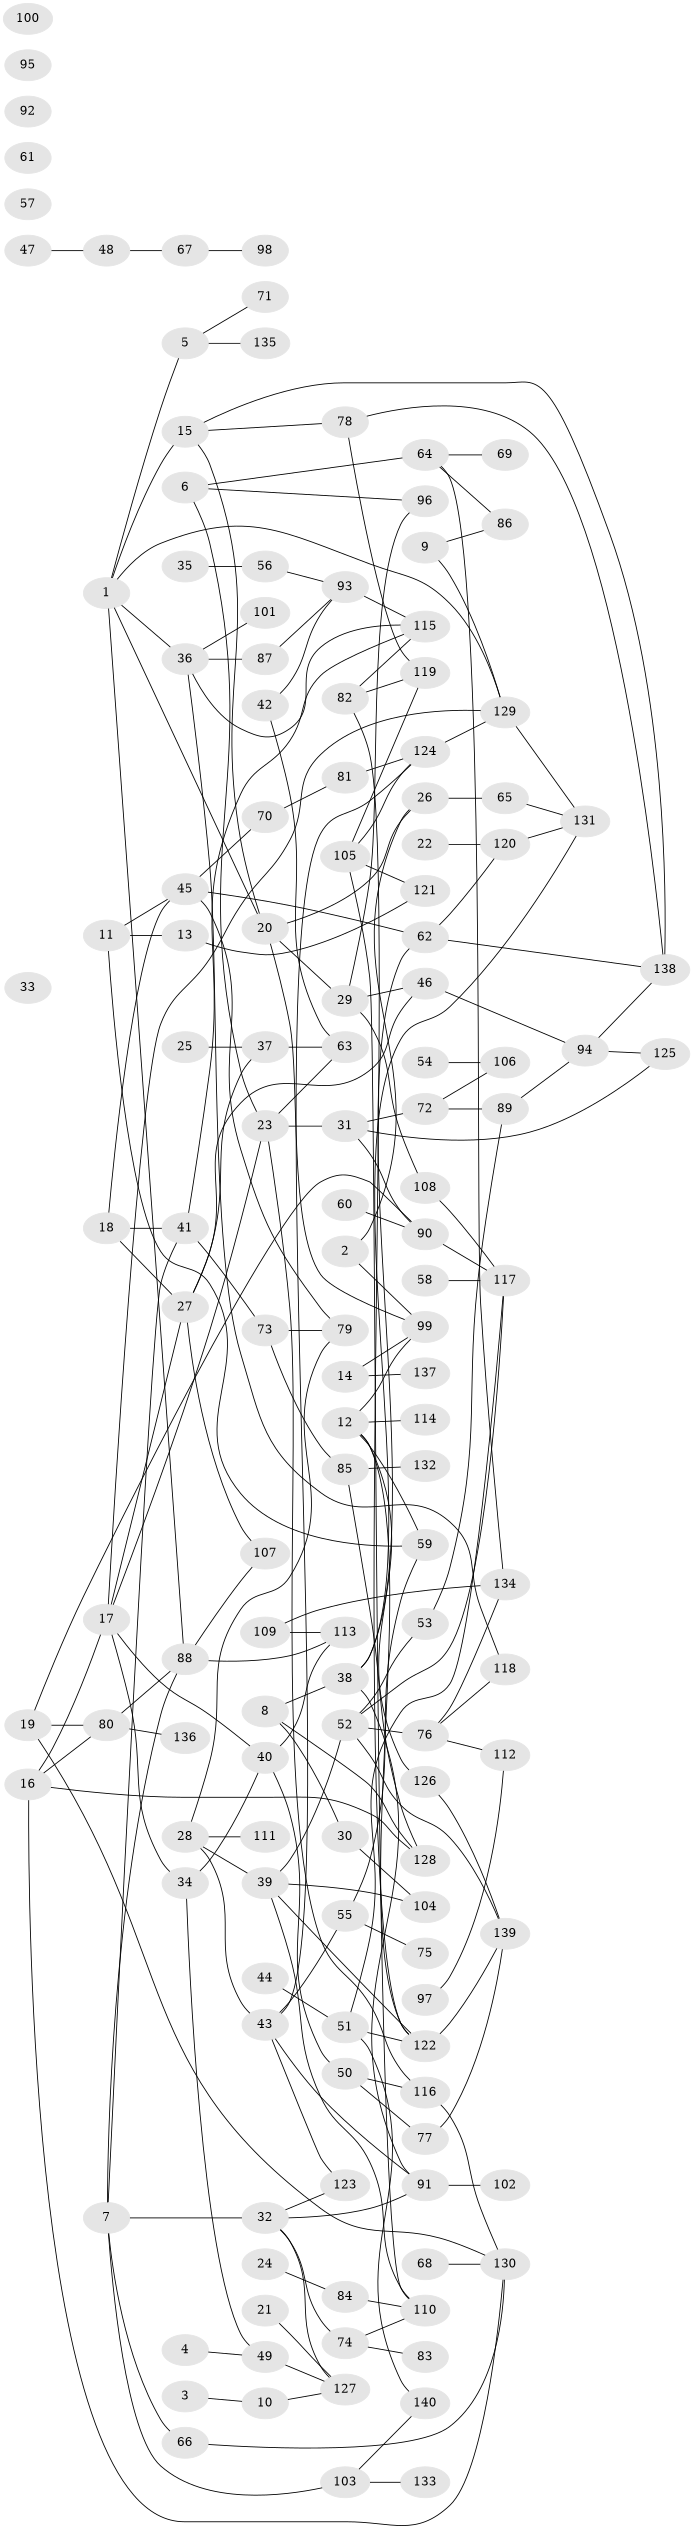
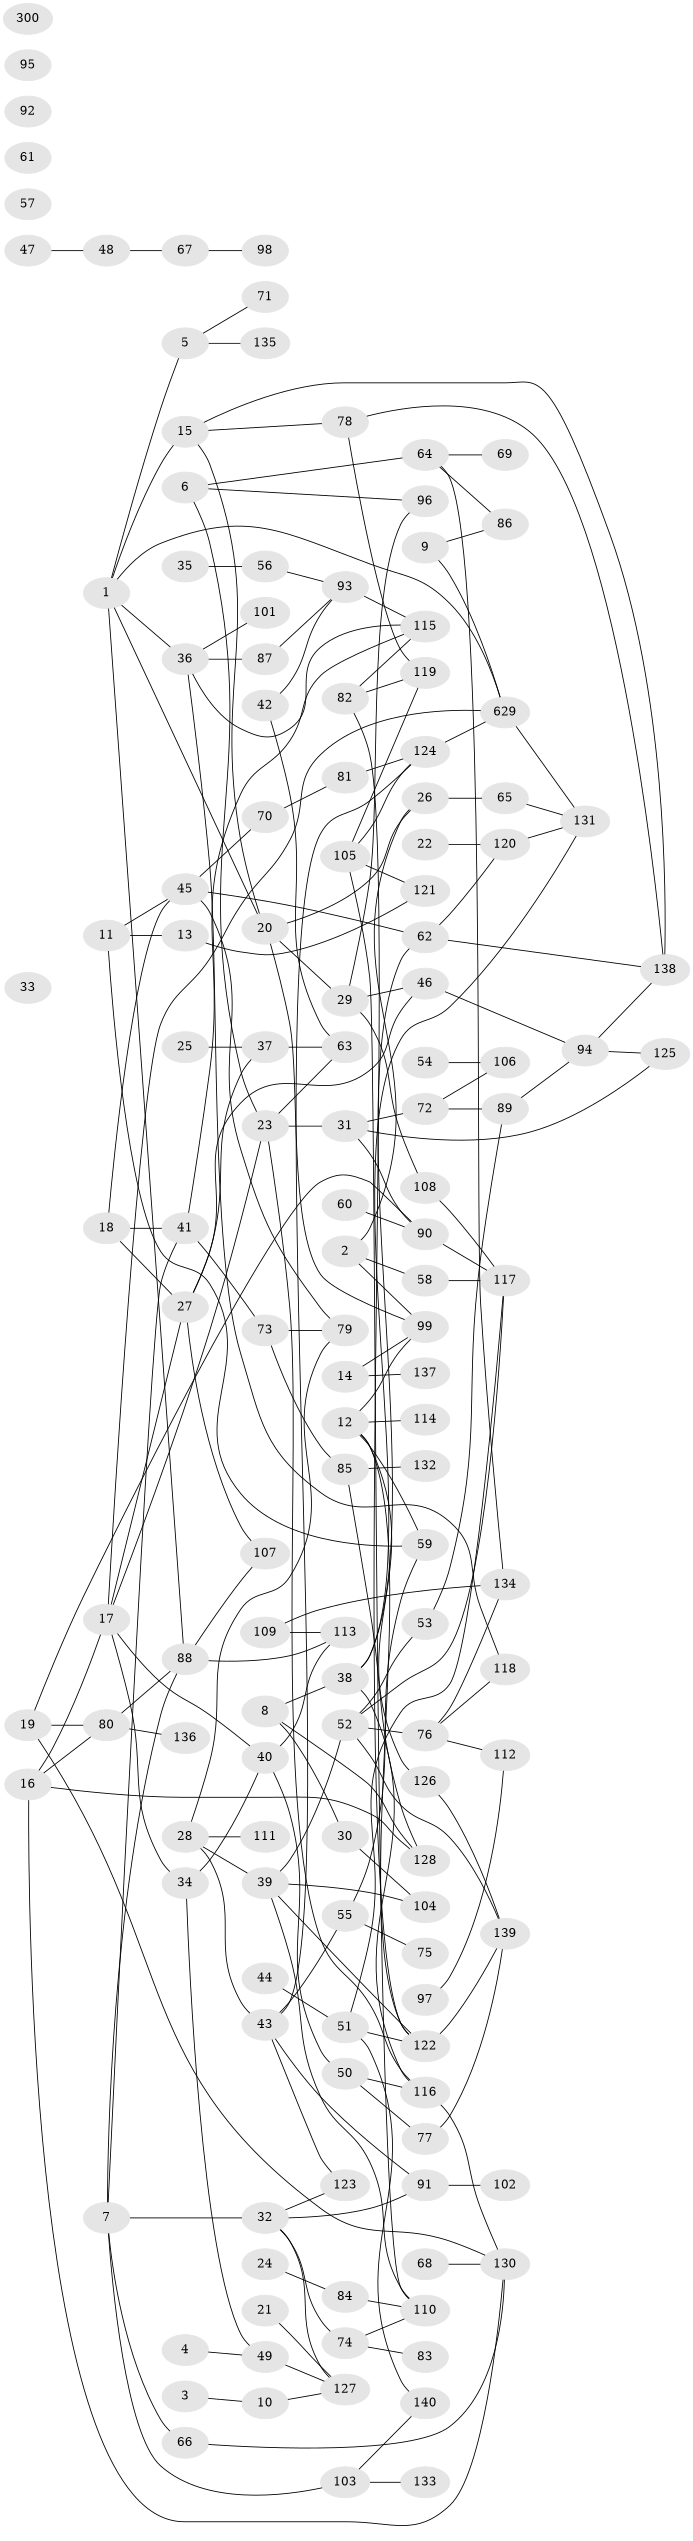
node "100": label "100" -> "300"
node "129": label "129" -> "629"
edge "2" -- "58": added
edge "38" -- "91": now "38" -- "116"
